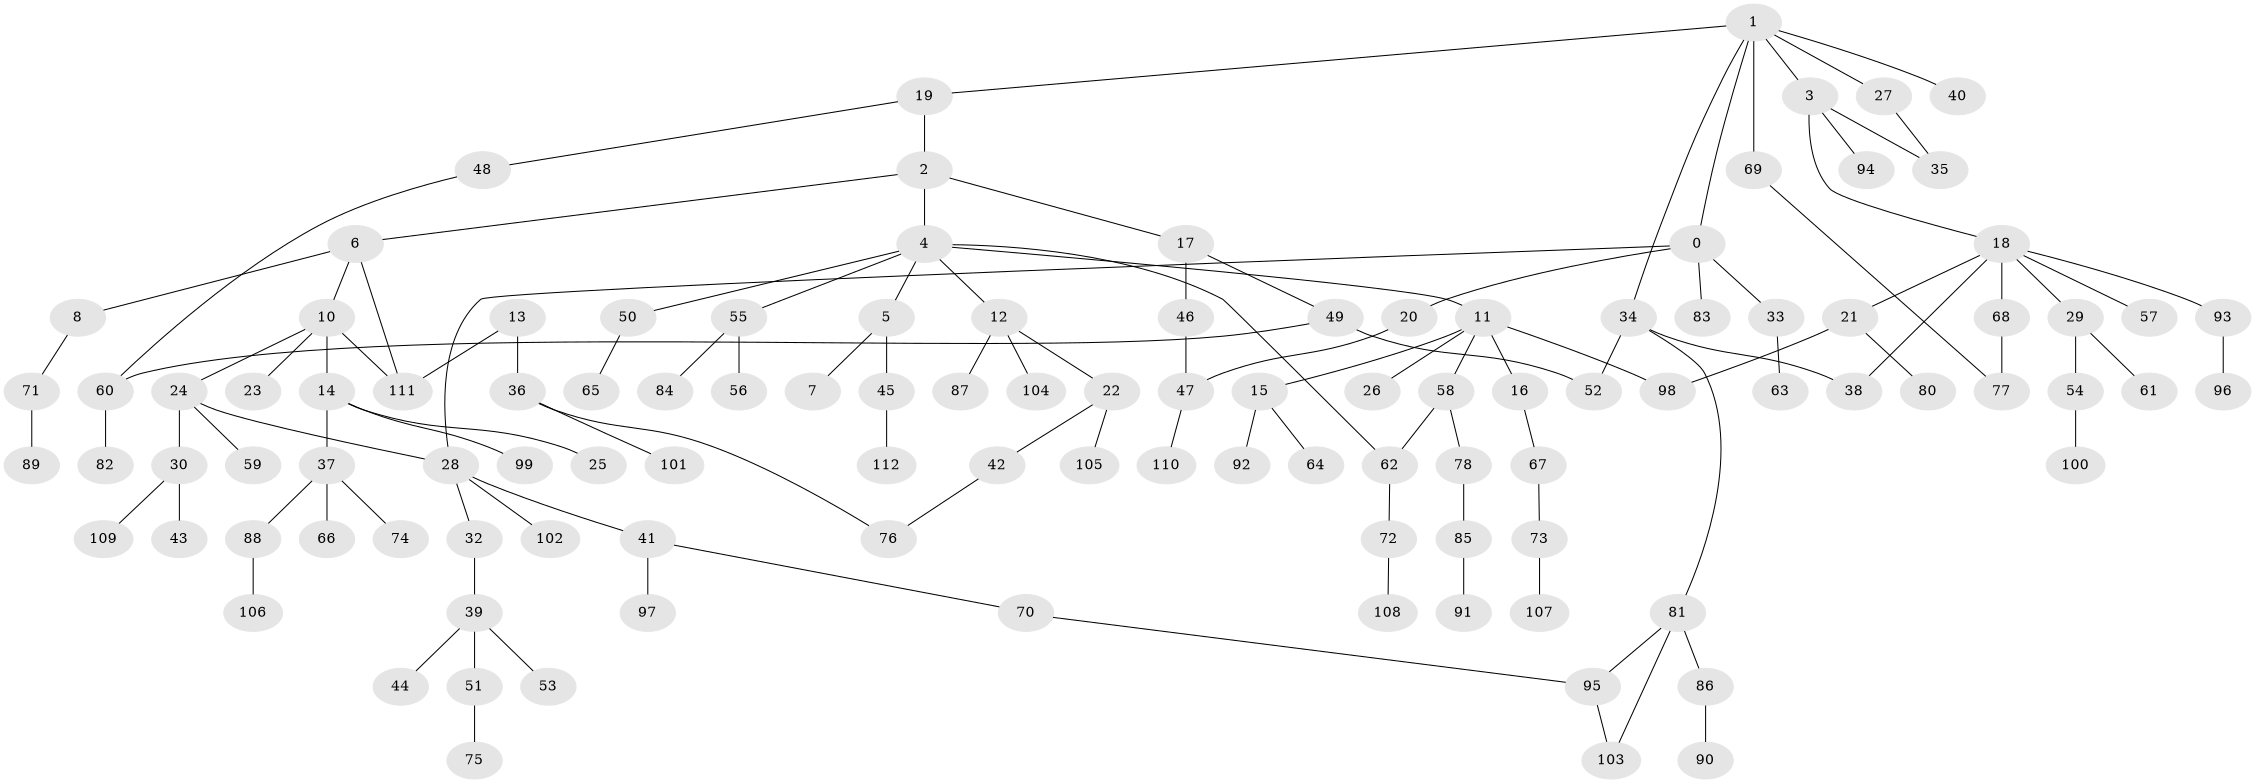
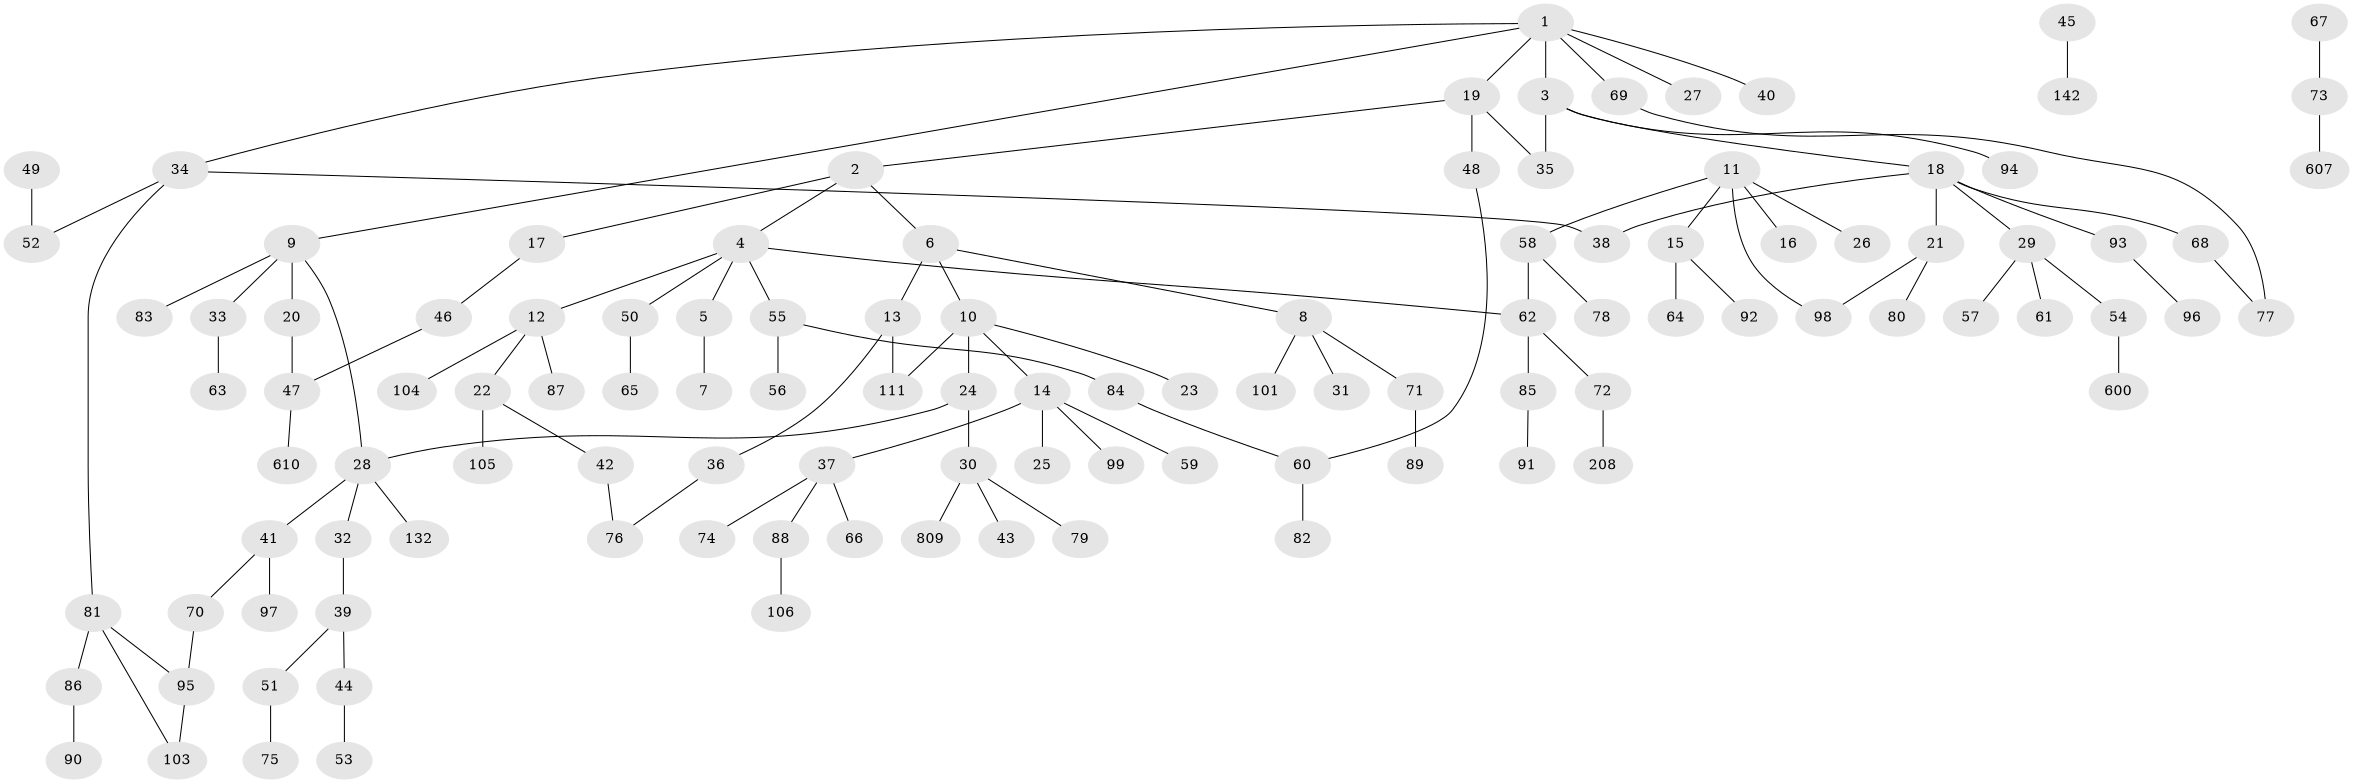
edge "27" -- "35": now "19" -- "35"
node "0": label "0" -> "9"
edge "4" -- "11": removed
edge "18" -- "57": now "29" -- "57"
edge "17" -- "49": removed
edge "6" -- "111": now "6" -- "13"
edge "49" -- "60": now "84" -- "60"
edge "5" -- "45": removed
node "31": added
edge "24" -- "59": now "14" -- "59"
edge "36" -- "101": now "8" -- "101"
edge "16" -- "67": removed
node "112": label "112" -> "142"
node "110": label "110" -> "610"
node "100": label "100" -> "600"
edge "78" -- "85": now "62" -- "85"
node "109": label "109" -> "809"
node "102": label "102" -> "132"
node "79": added
node "108": label "108" -> "208"
node "107": label "107" -> "607"
edge "39" -- "53": now "44" -- "53"
